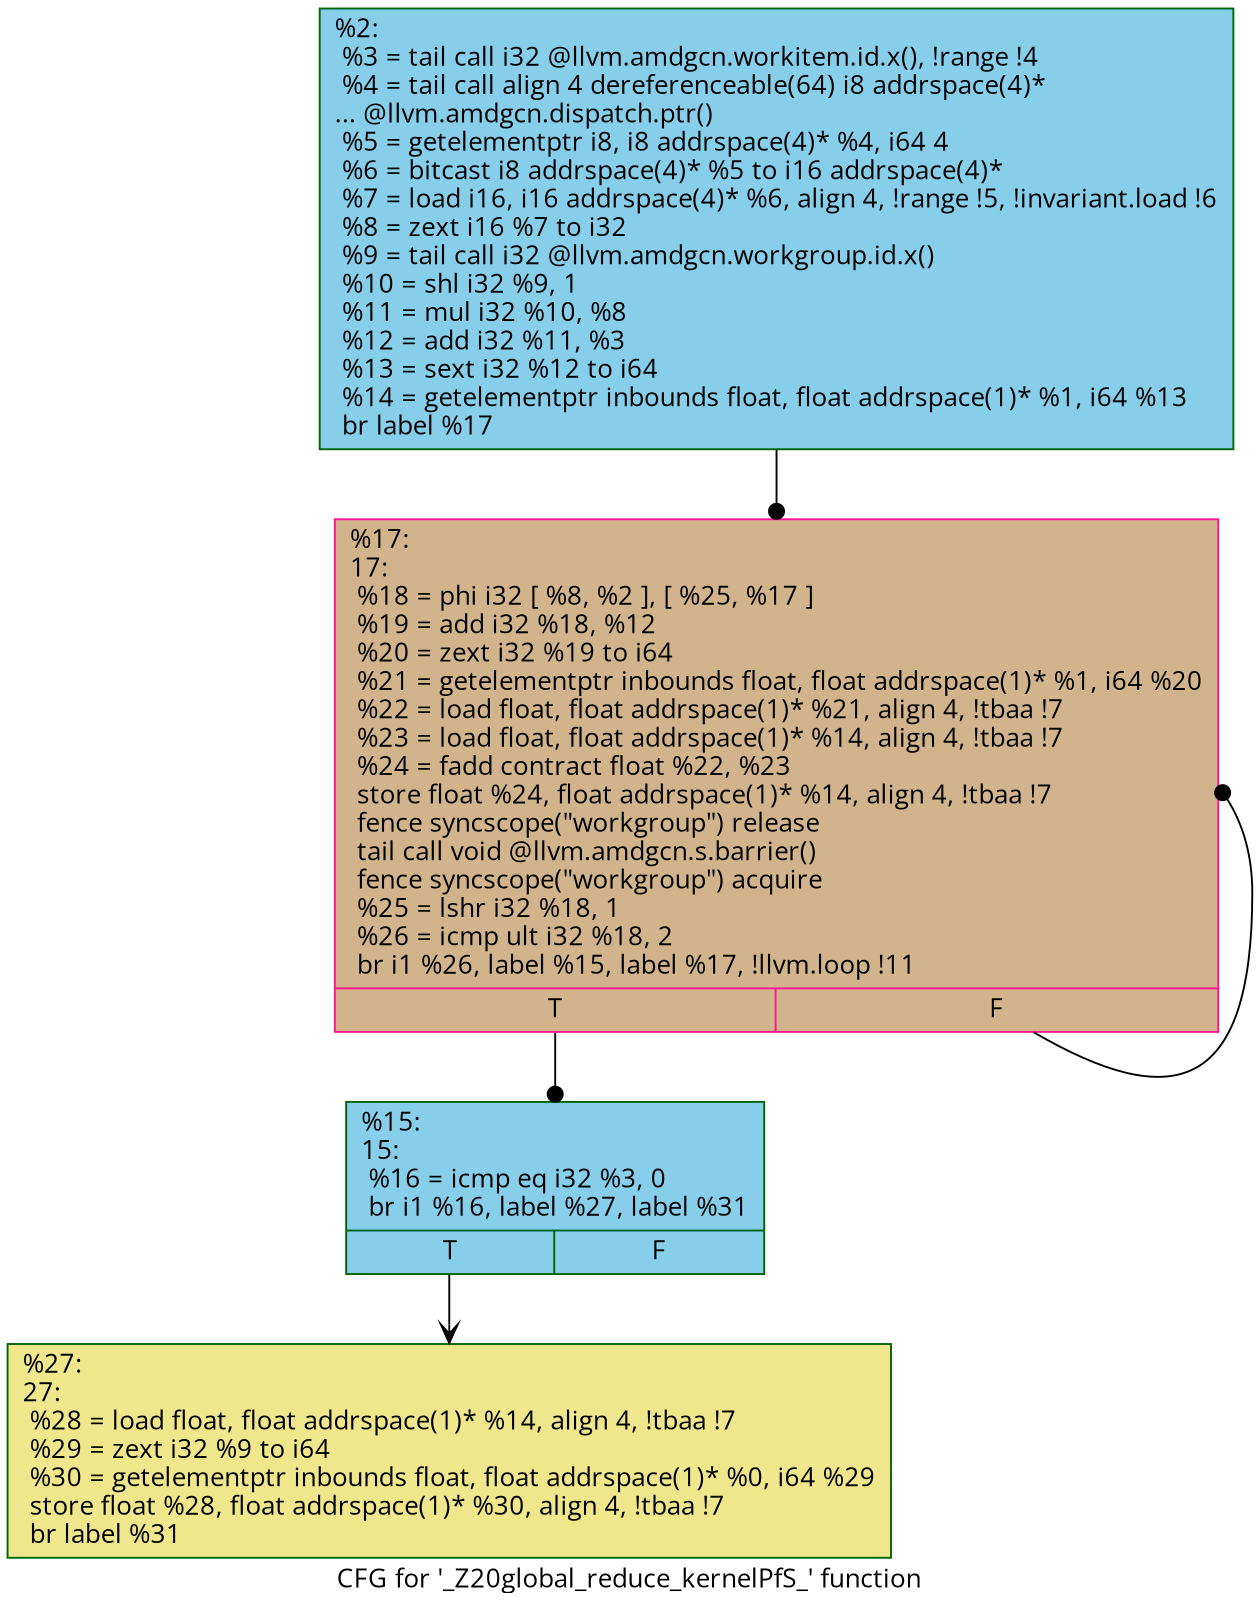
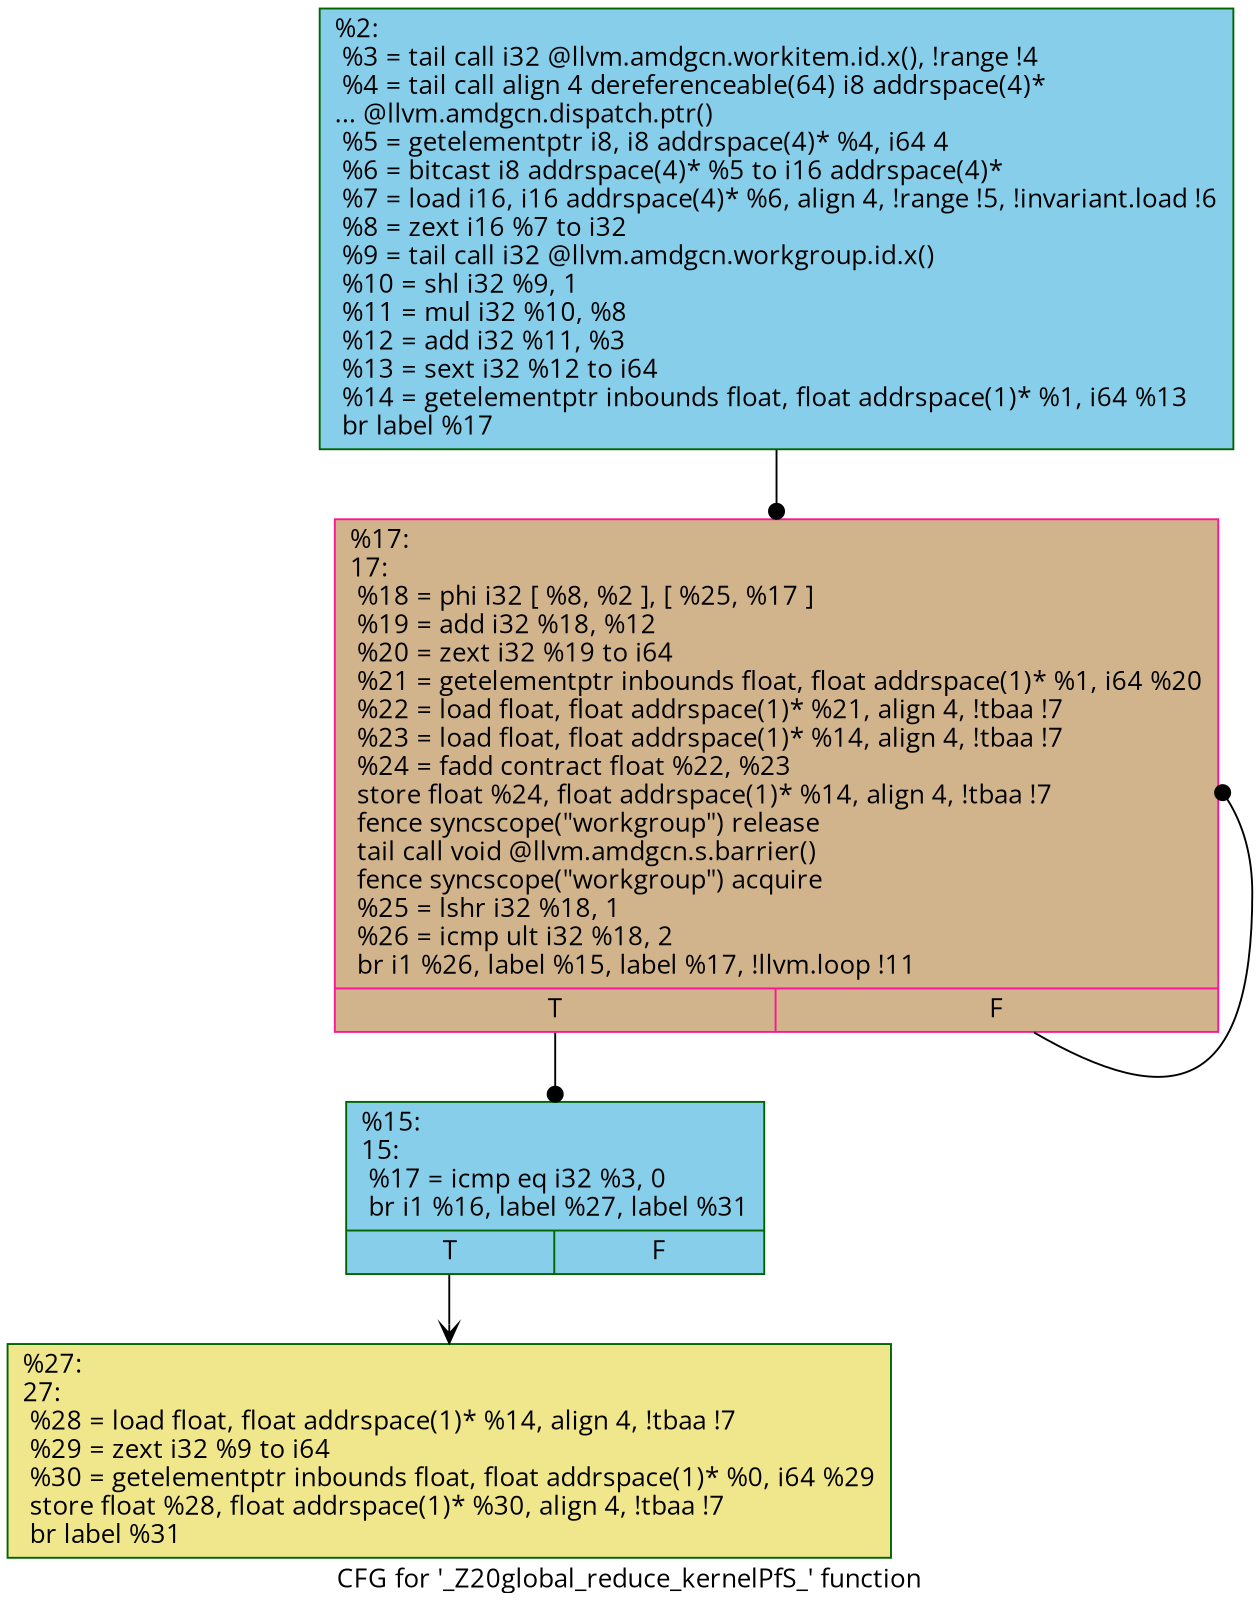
node "%15:": text "%16 = icmp eq i32 %3, 0" -> "%17 = icmp eq i32 %3, 0"
